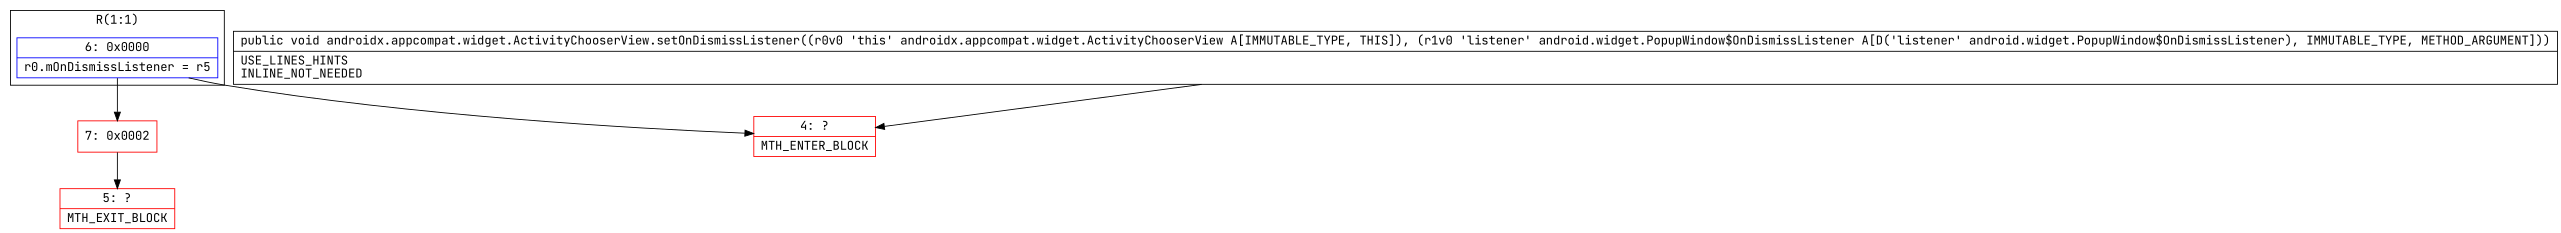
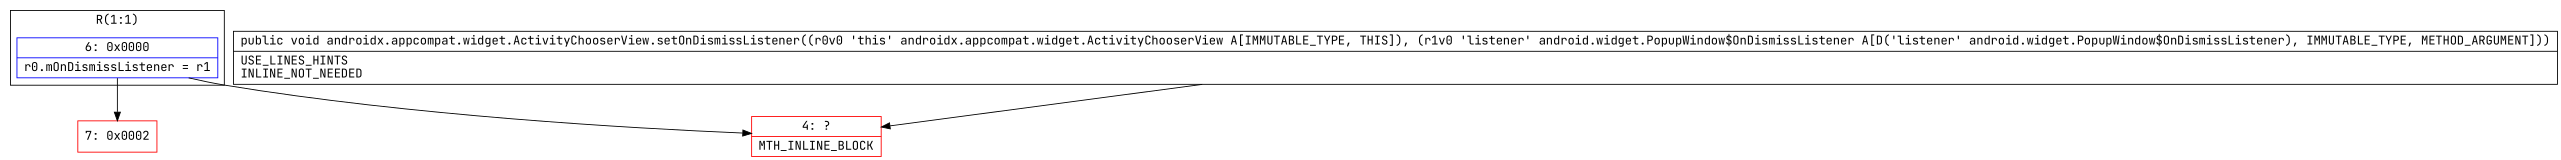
node "6: 0x0000": text "r0.mOnDismissListener = r5" -> "r0.mOnDismissListener = r1"
node "4: ?": text "MTH_ENTER_BLOCK" -> "MTH_INLINE_BLOCK"
node "5: ?": removed
